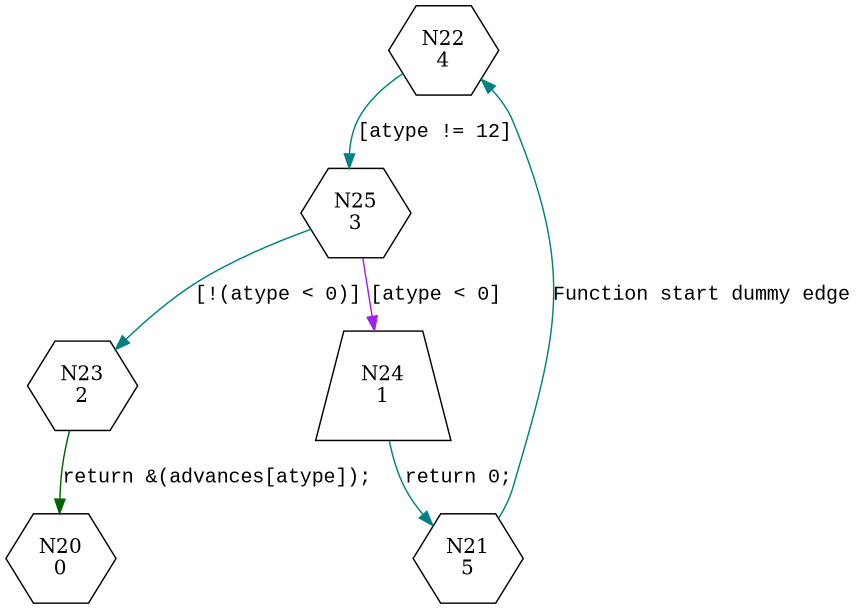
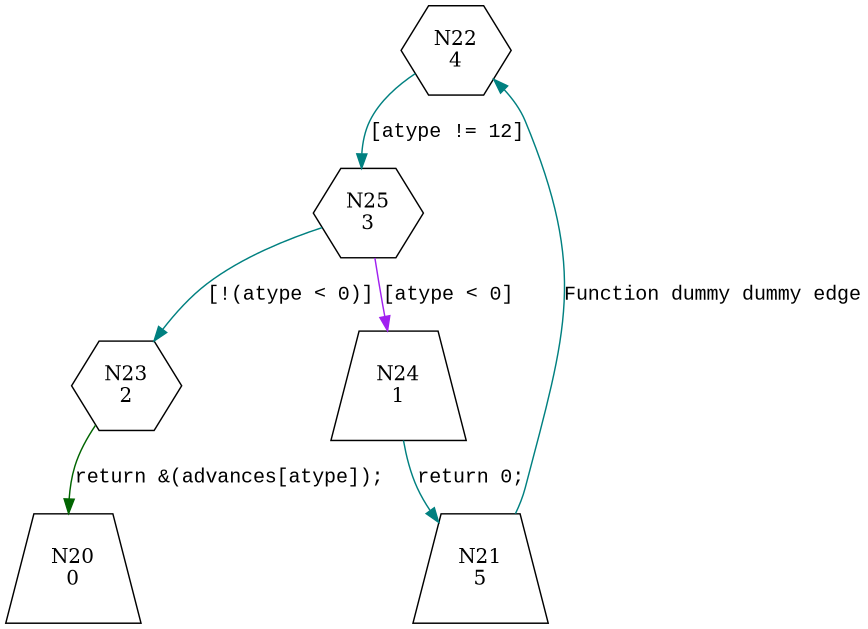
edge "N21 5" -> "N22 4": label "Function start dummy edge" -> "Function dummy dummy edge"
node "N20 0": shape hexagon -> trapezium
node "N21 5": shape hexagon -> trapezium
